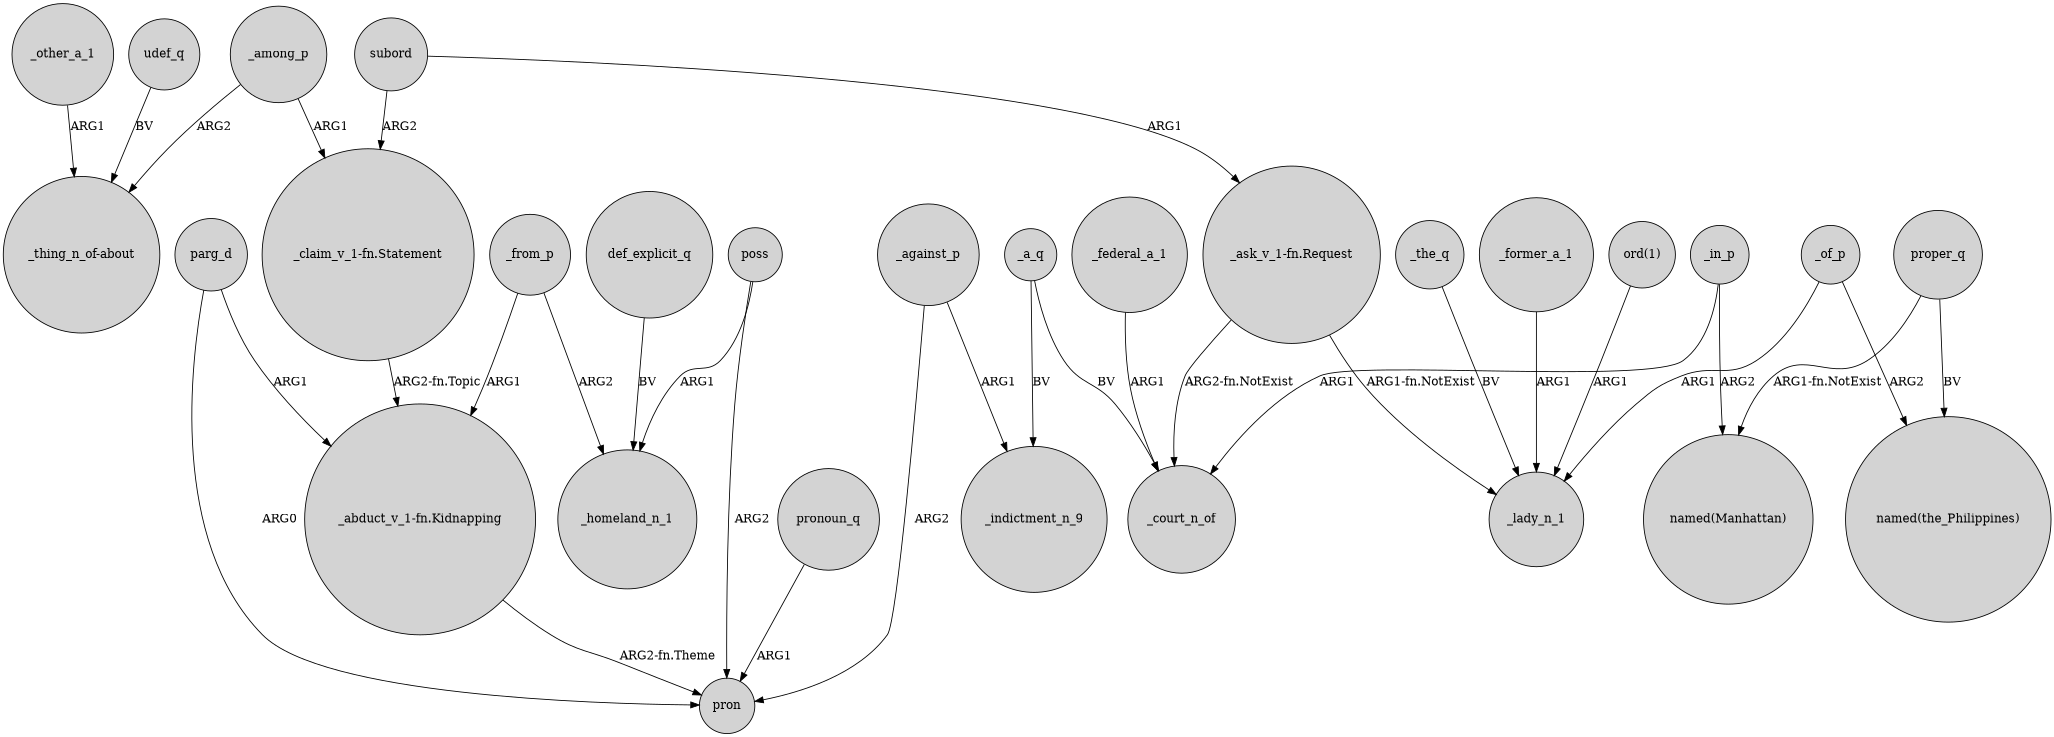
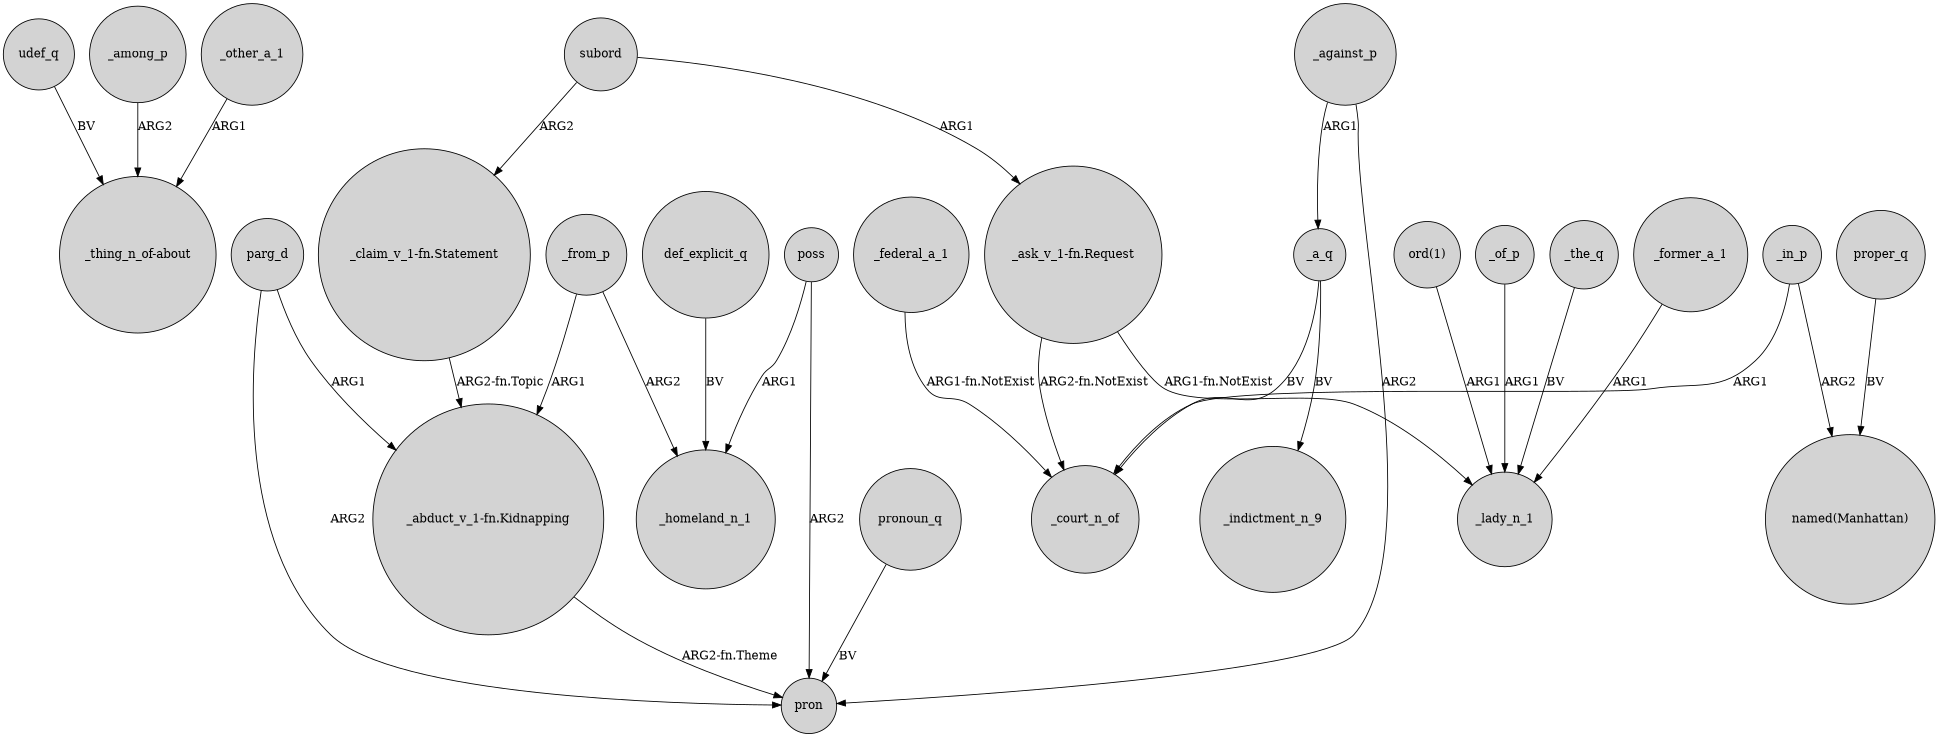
edge "_among_p" -> "_claim_v_1-fn.Statement": removed, label "ARG1"
edge "_against_p" -> "_indictment_n_9": now "_against_p" -> "_a_q"
edge "_federal_a_1" -> "_court_n_of": label "ARG1" -> "ARG1-fn.NotExist"
edge "proper_q" -> "named(Manhattan)": label "ARG1-fn.NotExist" -> "BV"
edge "parg_d" -> "pron": label "ARG0" -> "ARG2"
node "named(the_Philippines)": removed
edge "pronoun_q" -> "pron": label "ARG1" -> "BV"
